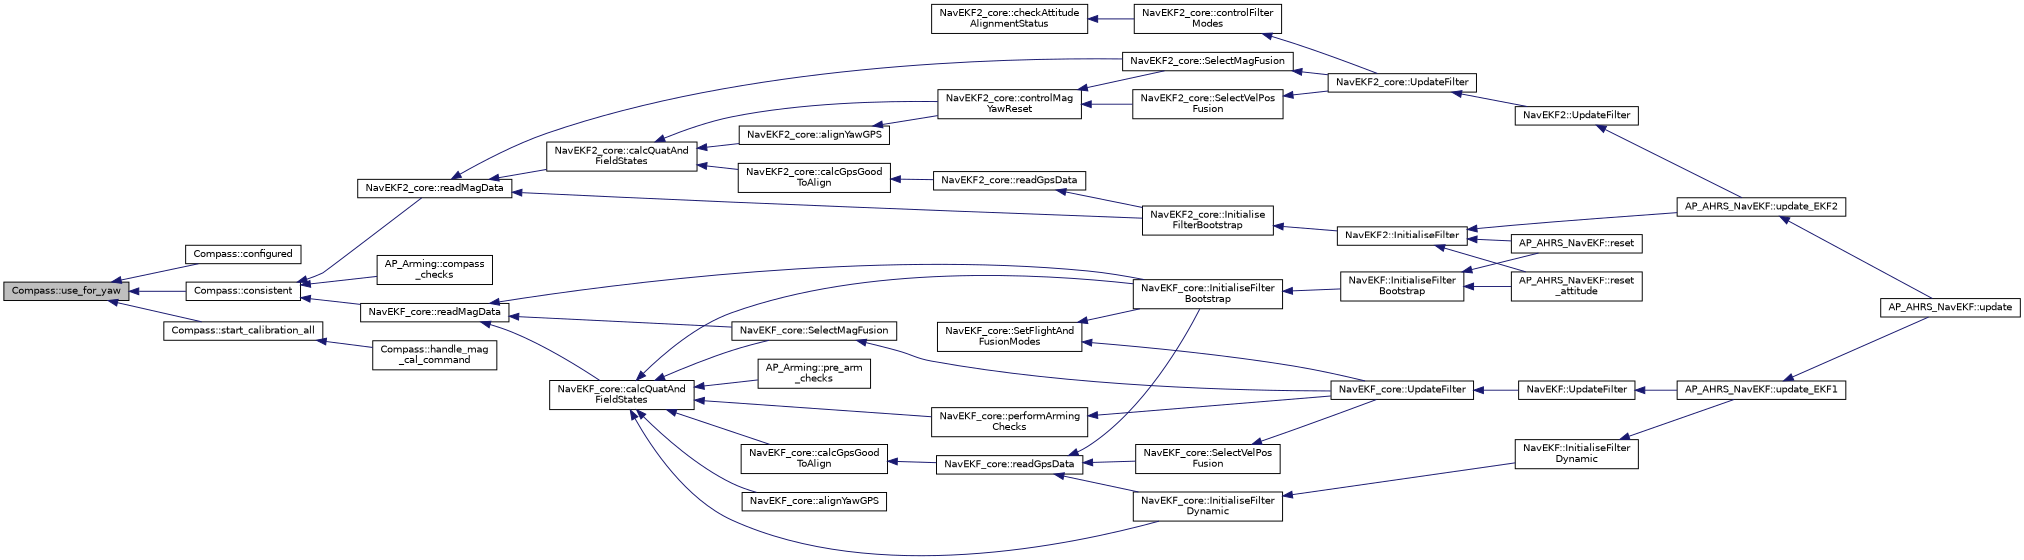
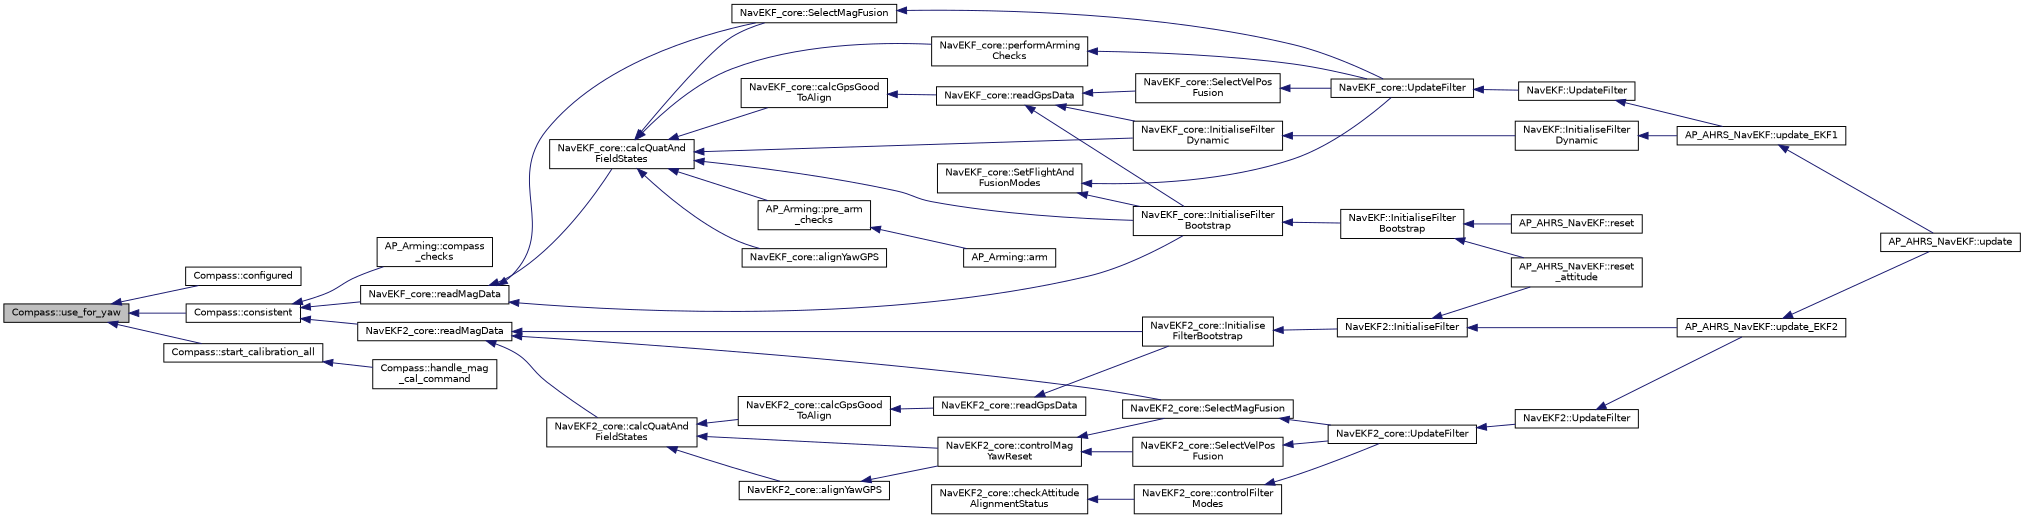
edge "AP_AHRS_NavEKF::reset" -> "NavEKF2::InitialiseFilter": removed
node "AP_Arming::arm": added
